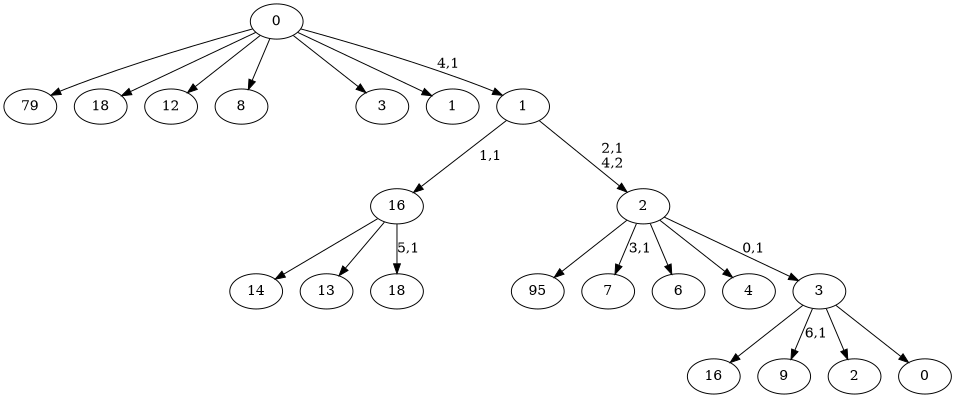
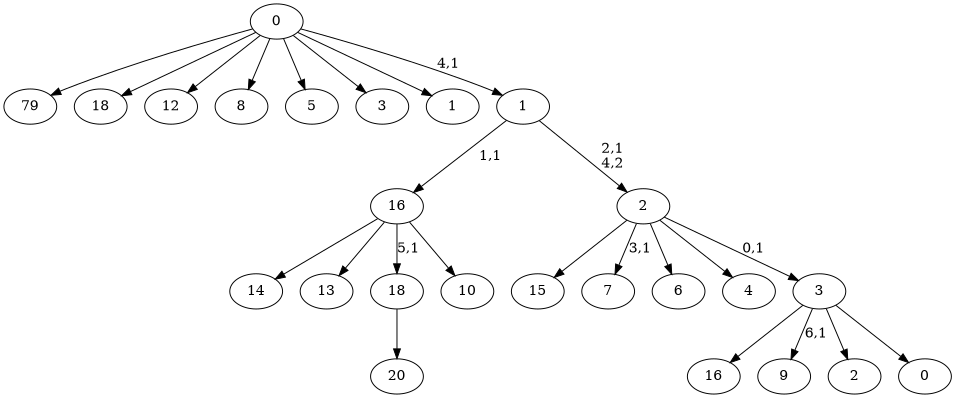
node "5": added
node "10": added
node "95": label "95" -> "15"
node "20": added
